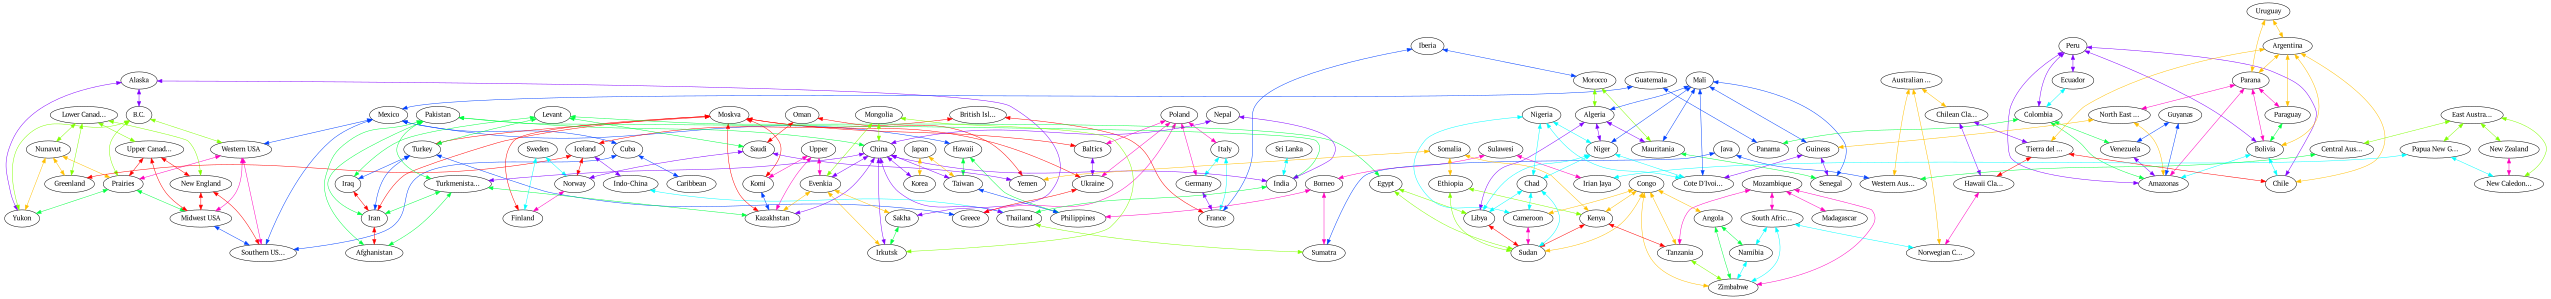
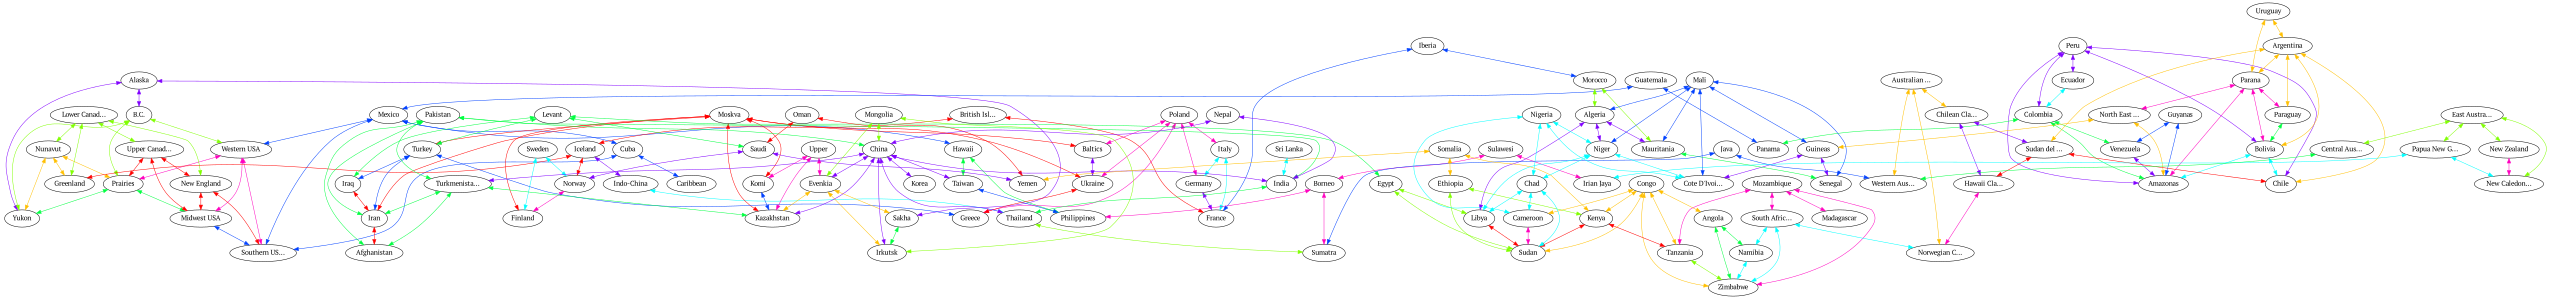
node "Japan": removed
node "Tierra del ...": label "Tierra del ..." -> "Sudan del ..."
